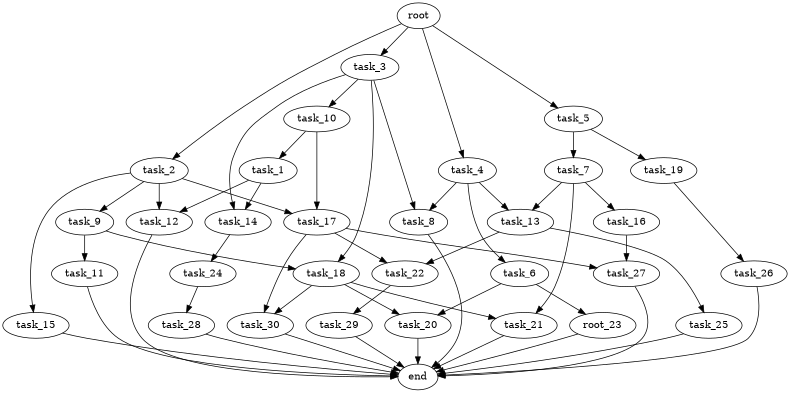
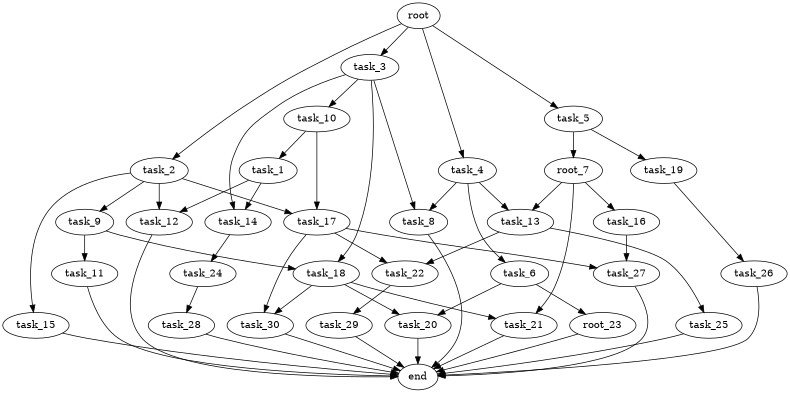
node "task_7": label "task_7" -> "root_7"
